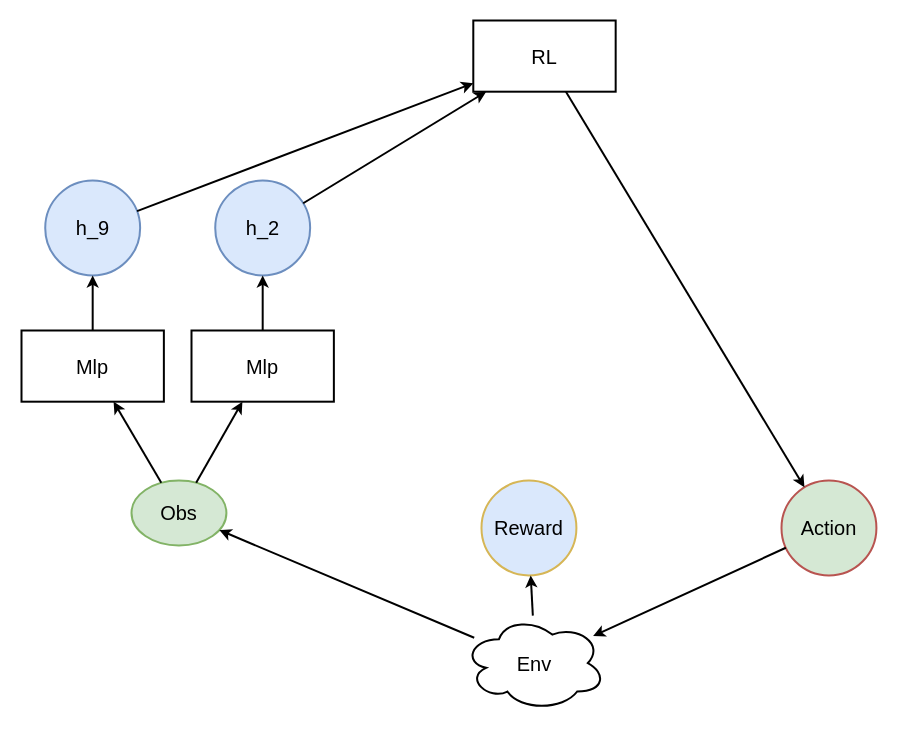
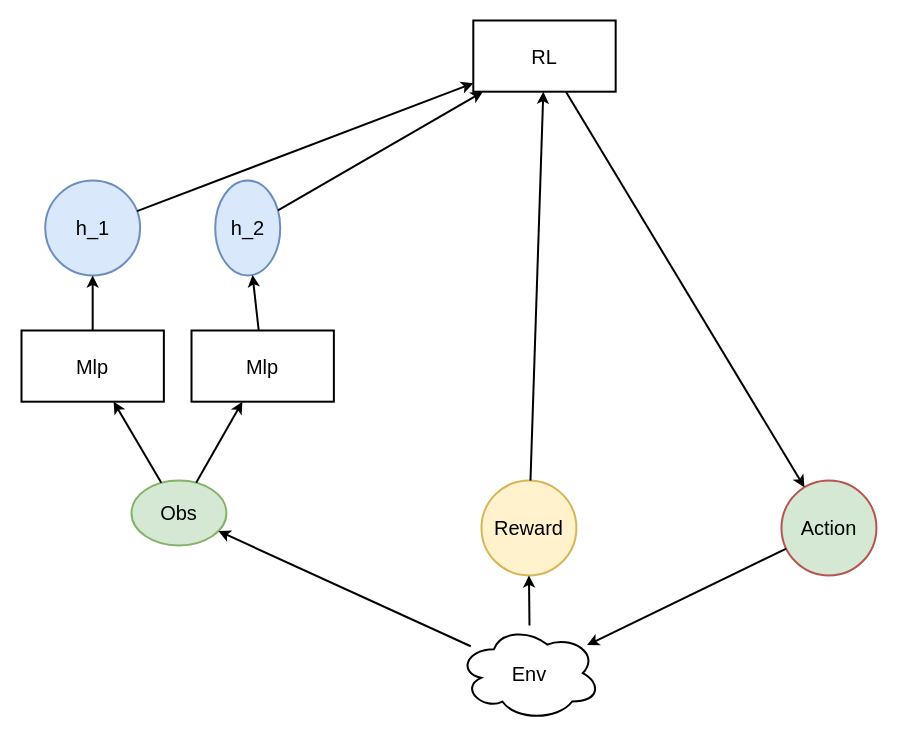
node "h_9": label "h_9" -> "h_1"
node "h_2": size 95x95 -> 65x95
edge "Reward" -> "RL": added
node "Reward": fillcolor #dae8fc -> #fff2cc
node "Env": moved (534, 663) -> (529, 673)
